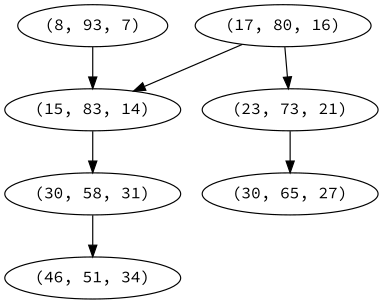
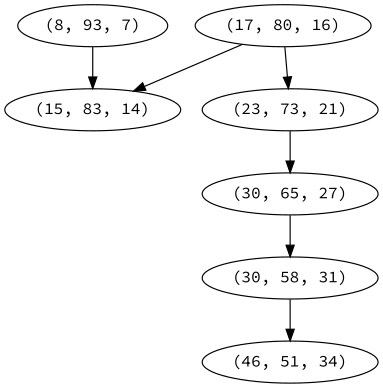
edge "(15, 83, 14)" -> "(30, 58, 31)": now "(30, 65, 27)" -> "(30, 58, 31)"
